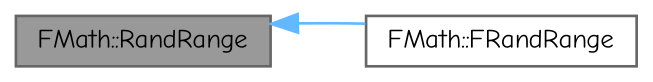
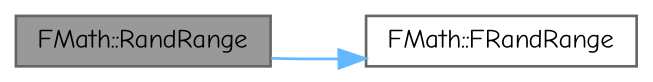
edge "FMath::FRandRange" -> "FMath::RandRange": reversed
